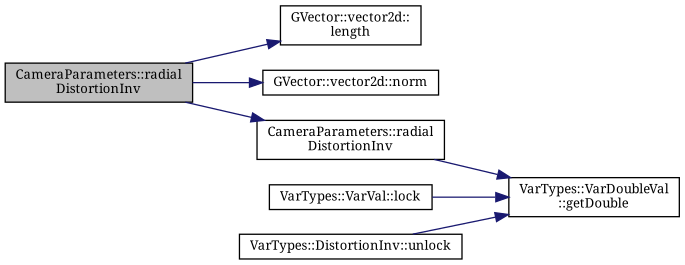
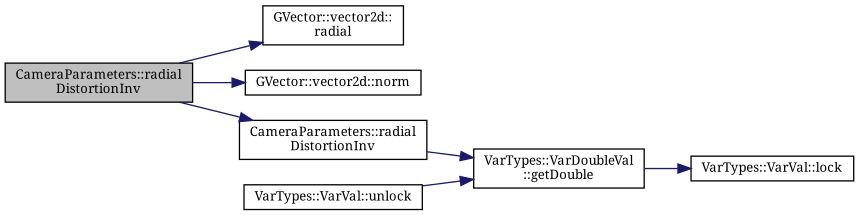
node "GVector::vector2d:: length": label "GVector::vector2d:: length" -> "GVector::vector2d:: radial"
edge "VarTypes::VarVal::lock" -> "VarTypes::VarDoubleVal ::getDouble": reversed
node "VarTypes::DistortionInv::unlock": label "VarTypes::DistortionInv::unlock" -> "VarTypes::VarVal::unlock"
